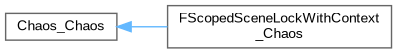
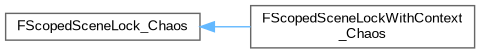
node "Chaos_Chaos": label "Chaos_Chaos" -> "FScopedSceneLock_Chaos"
